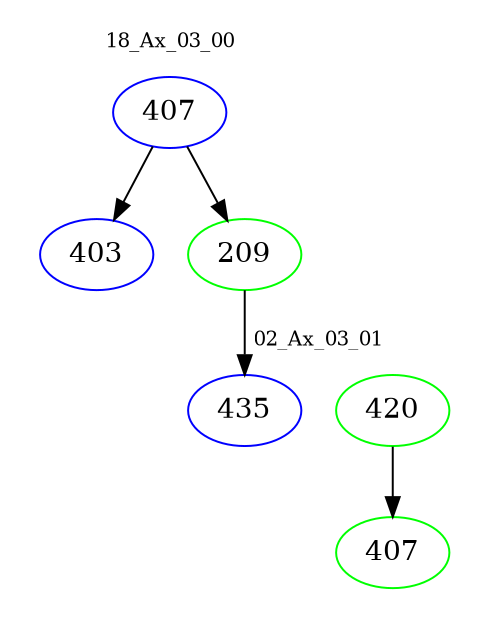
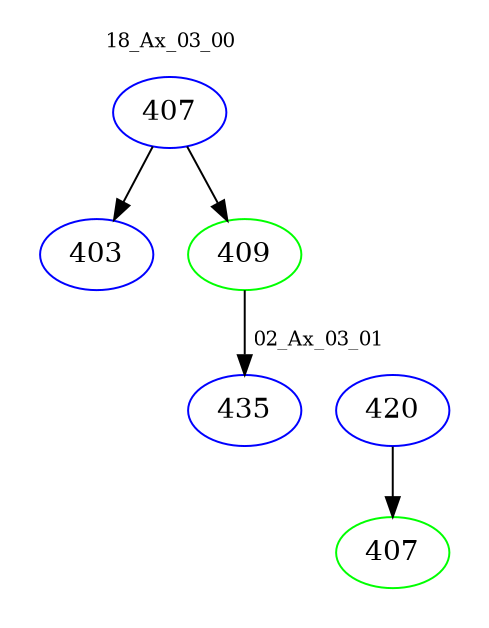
node "209": label "209" -> "409"
node "420": color green -> blue
